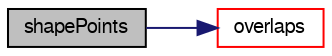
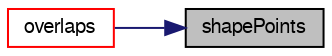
edge "shapePoints" -> "overlaps": reversed
